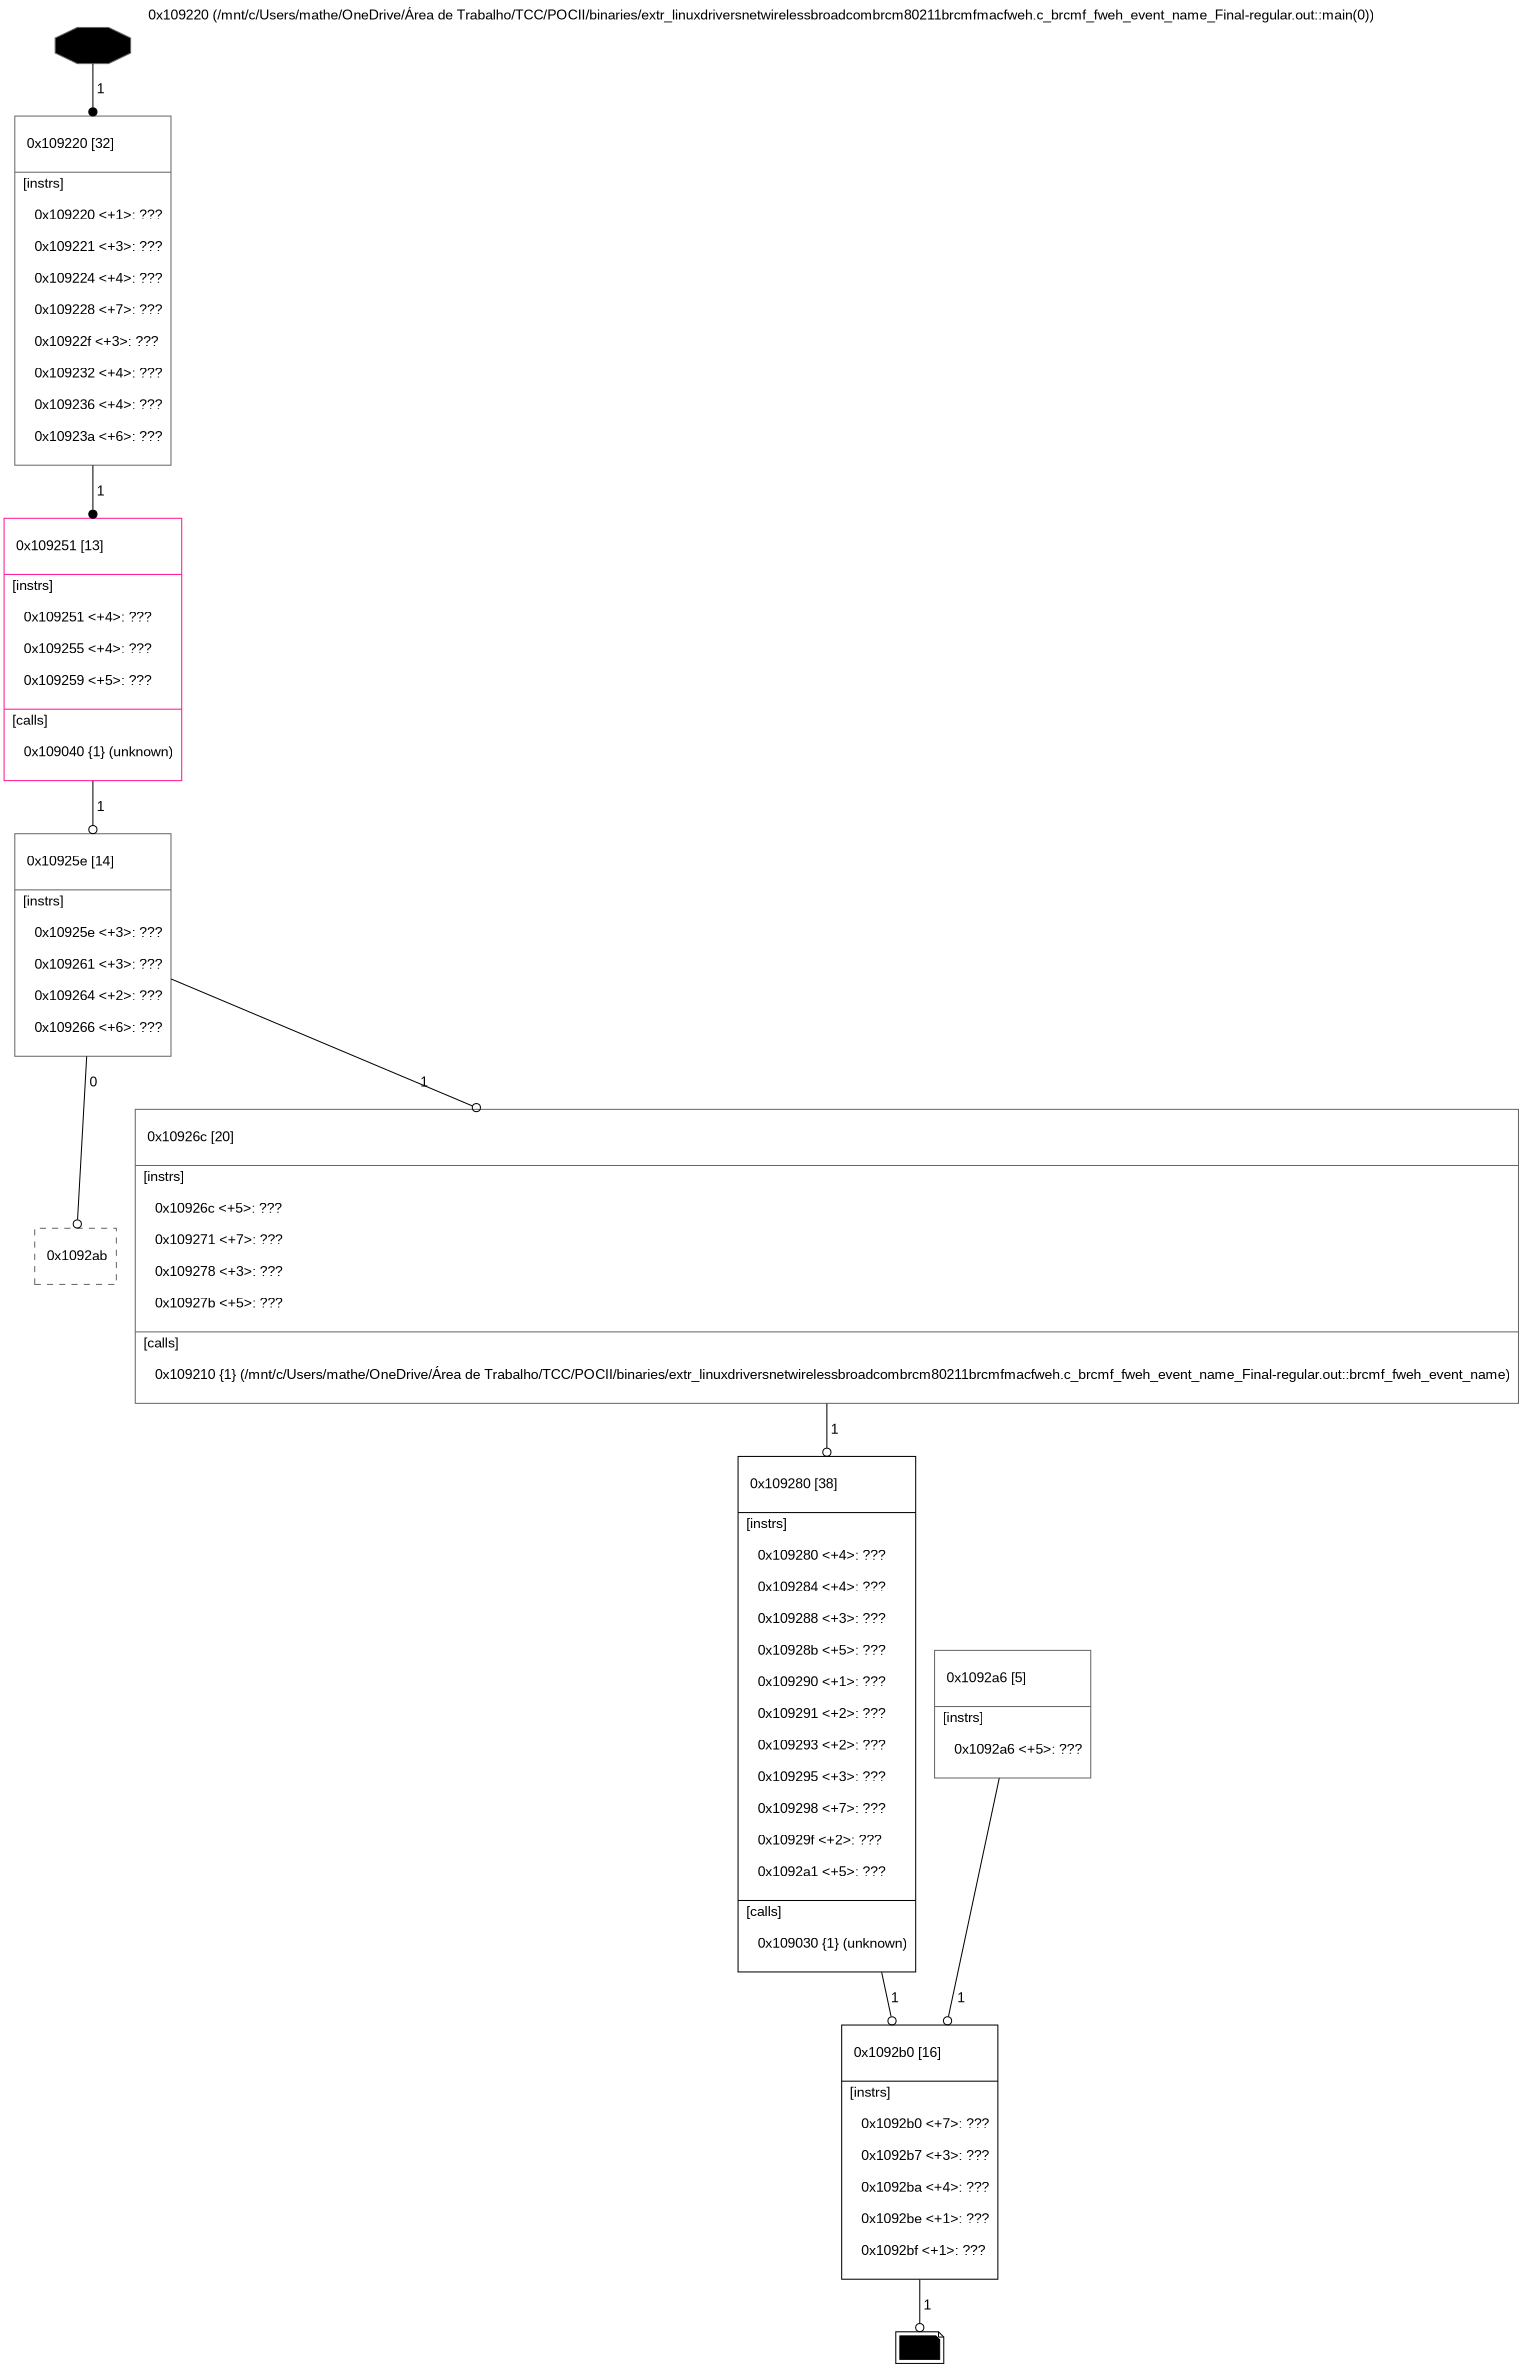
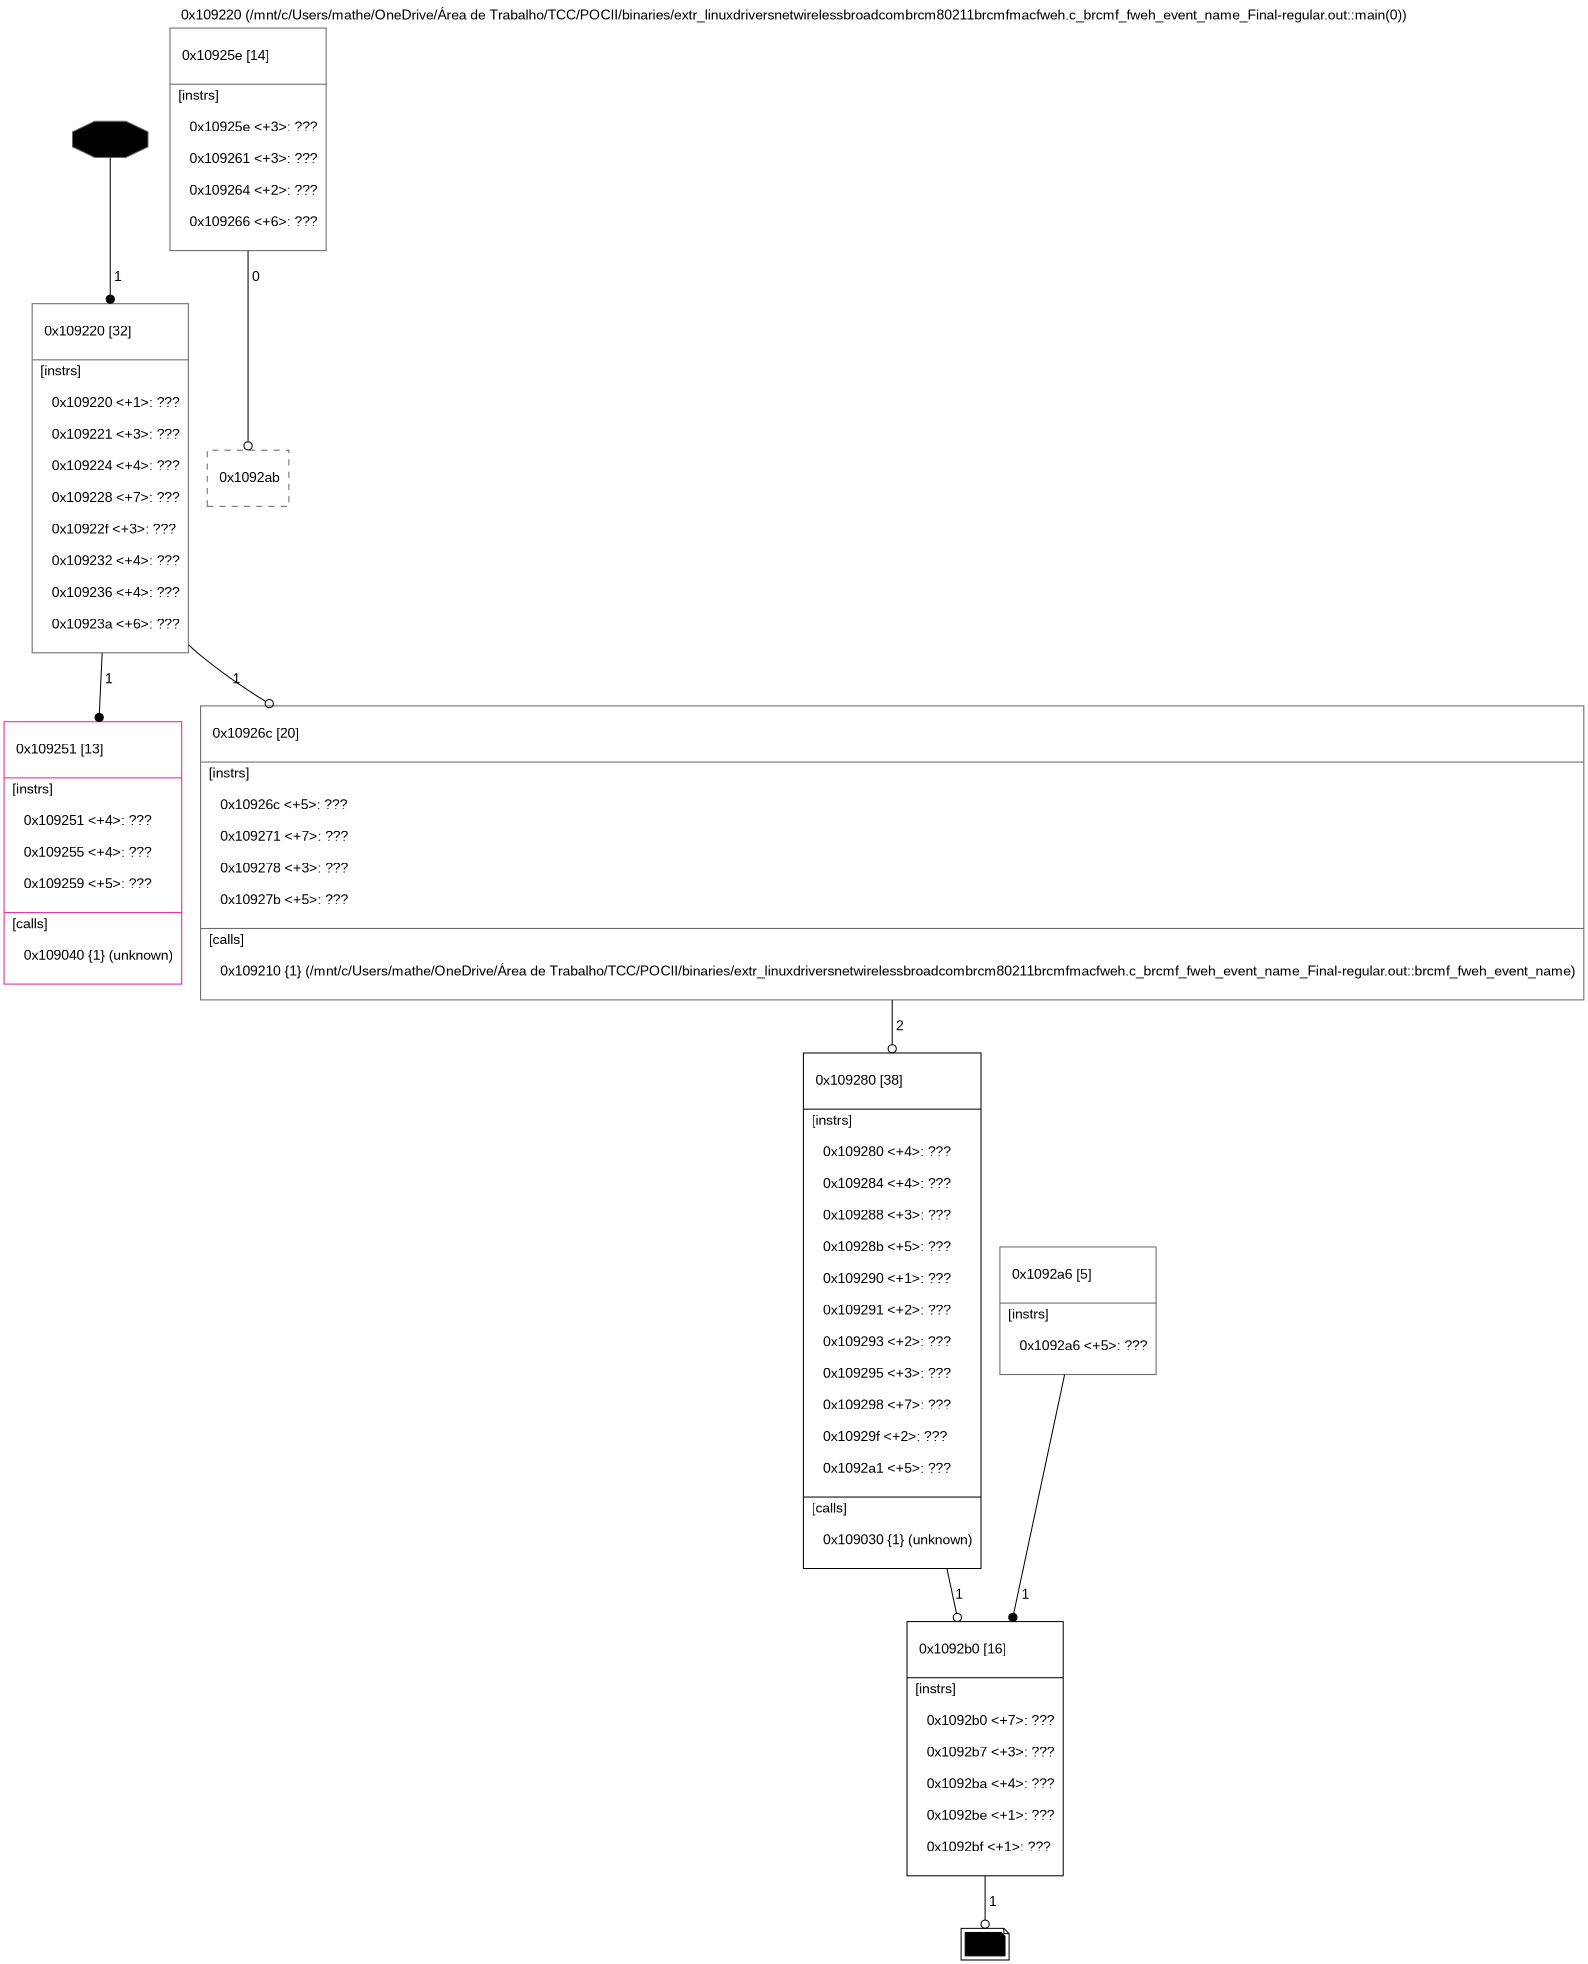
edge "0x109251 [13]" -> "0x10925e [14]": removed, label "1"
edge "0x10925e [14]" -> "0x10926c [20]": now "0x109220 [32]" -> "0x10926c [20]"
edge "0x10926c [20]" -> "0x109280 [38]": label " 1" -> " 2"
edge "0x1092a6 [5]" -> "0x1092b0 [16]": arrowhead odot -> dot
